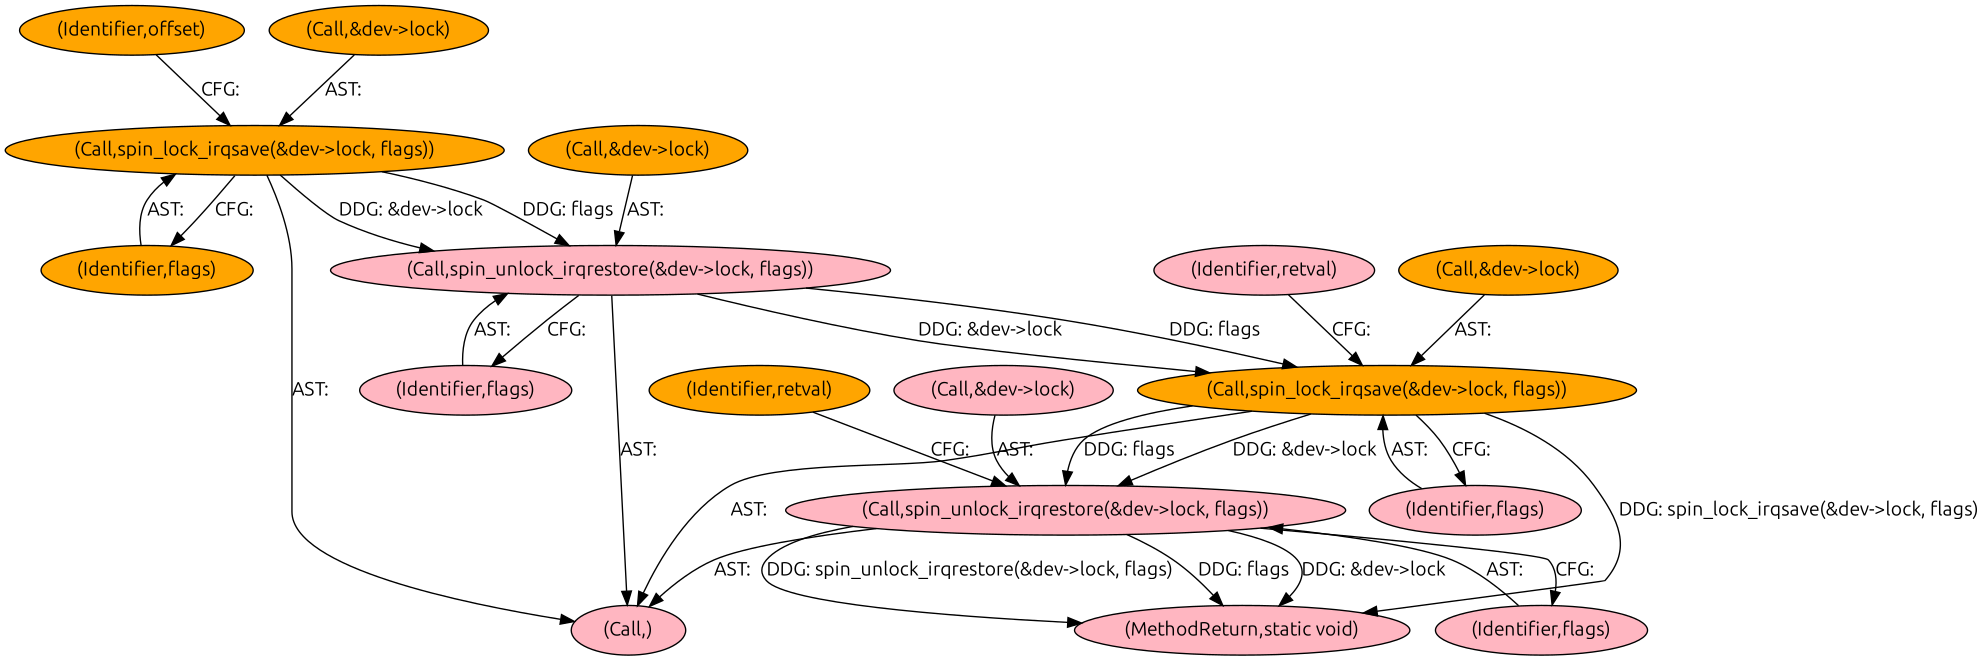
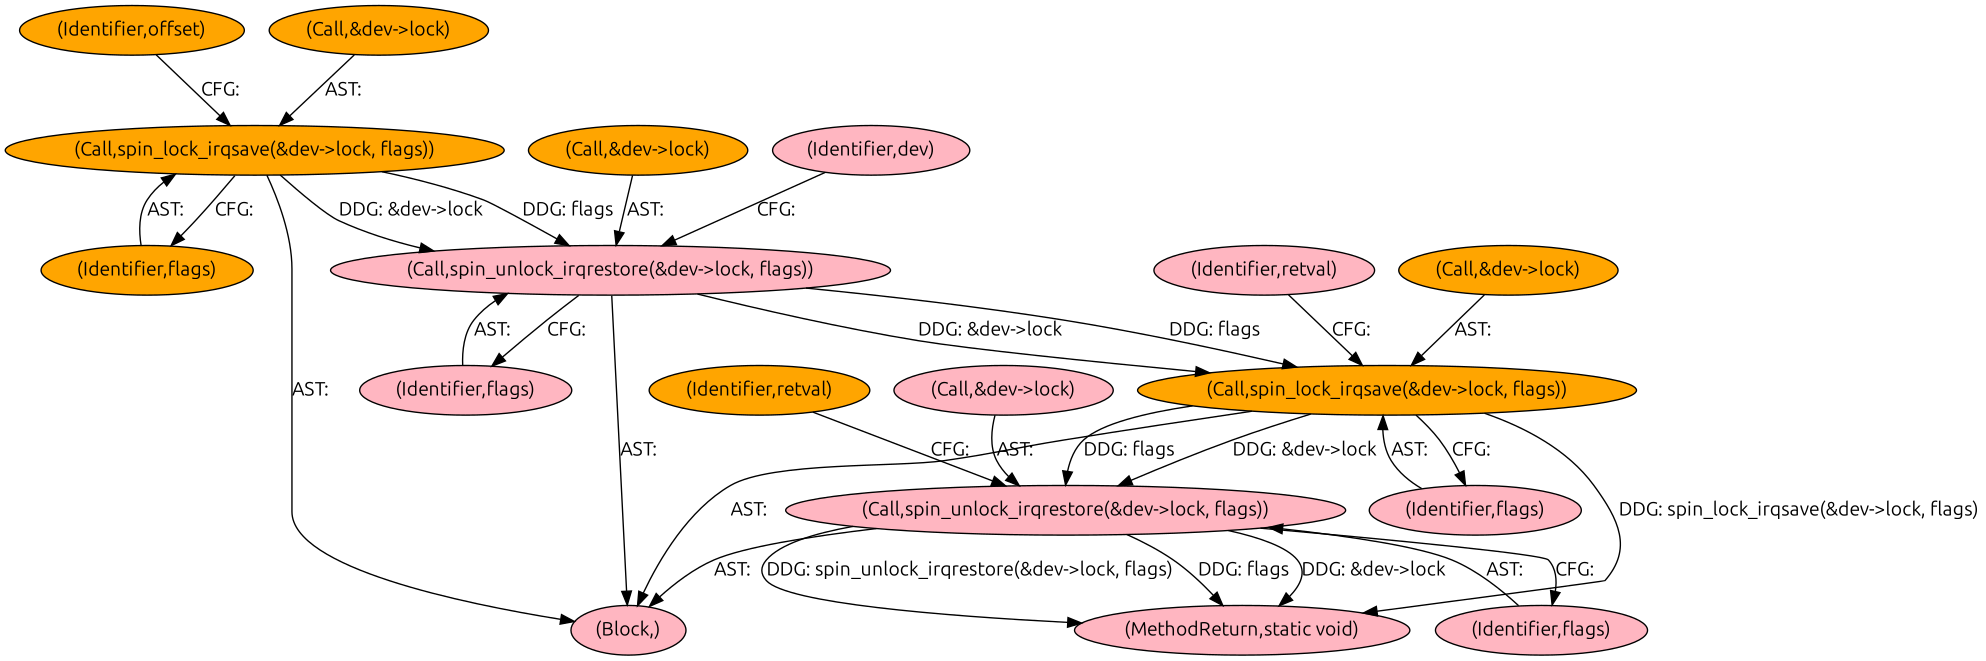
node "(Identifier,dev)": added
node "(Call,)": label "(Call,)" -> "(Block,)"
